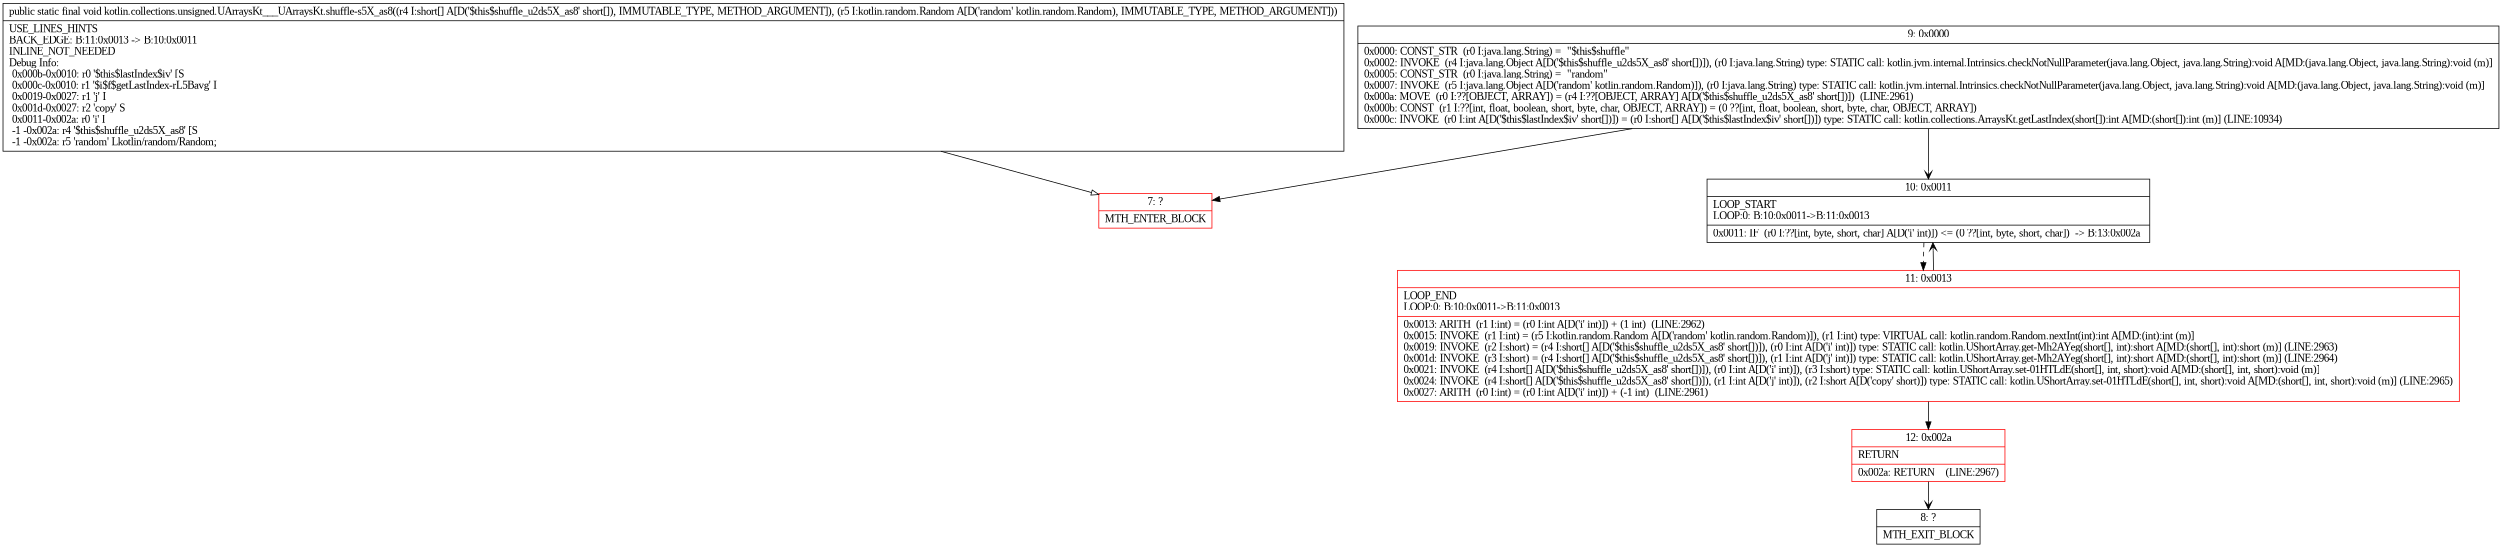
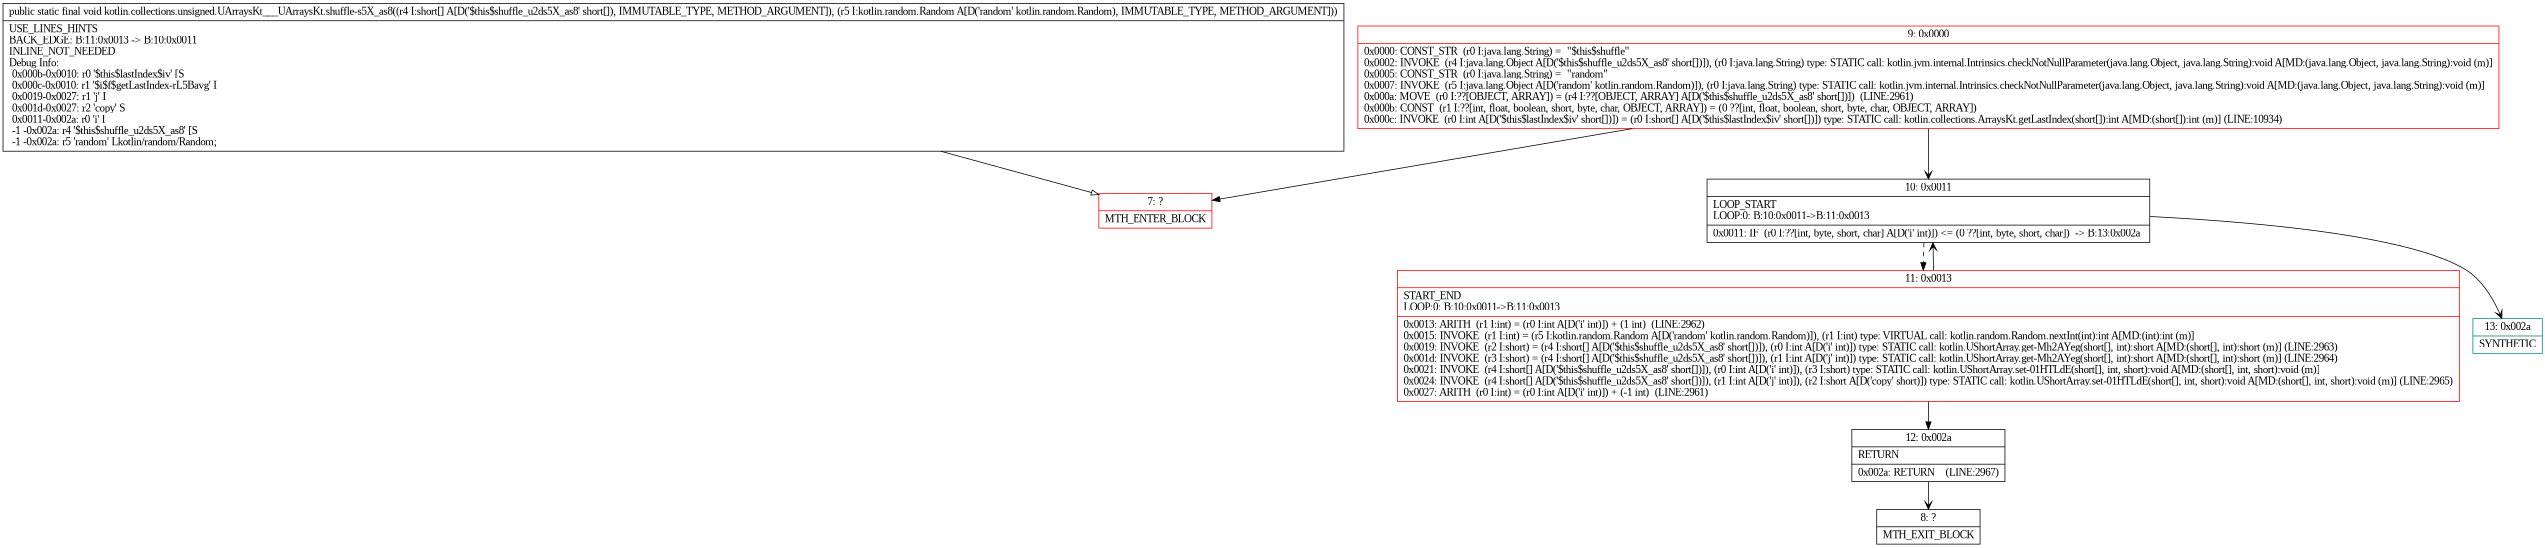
node "9: 0x0000": color black -> red
node "11: 0x0013": text "LOOP_END" -> "START_END"
node "13: 0x002a": added
node "12: 0x002a": color red -> black
